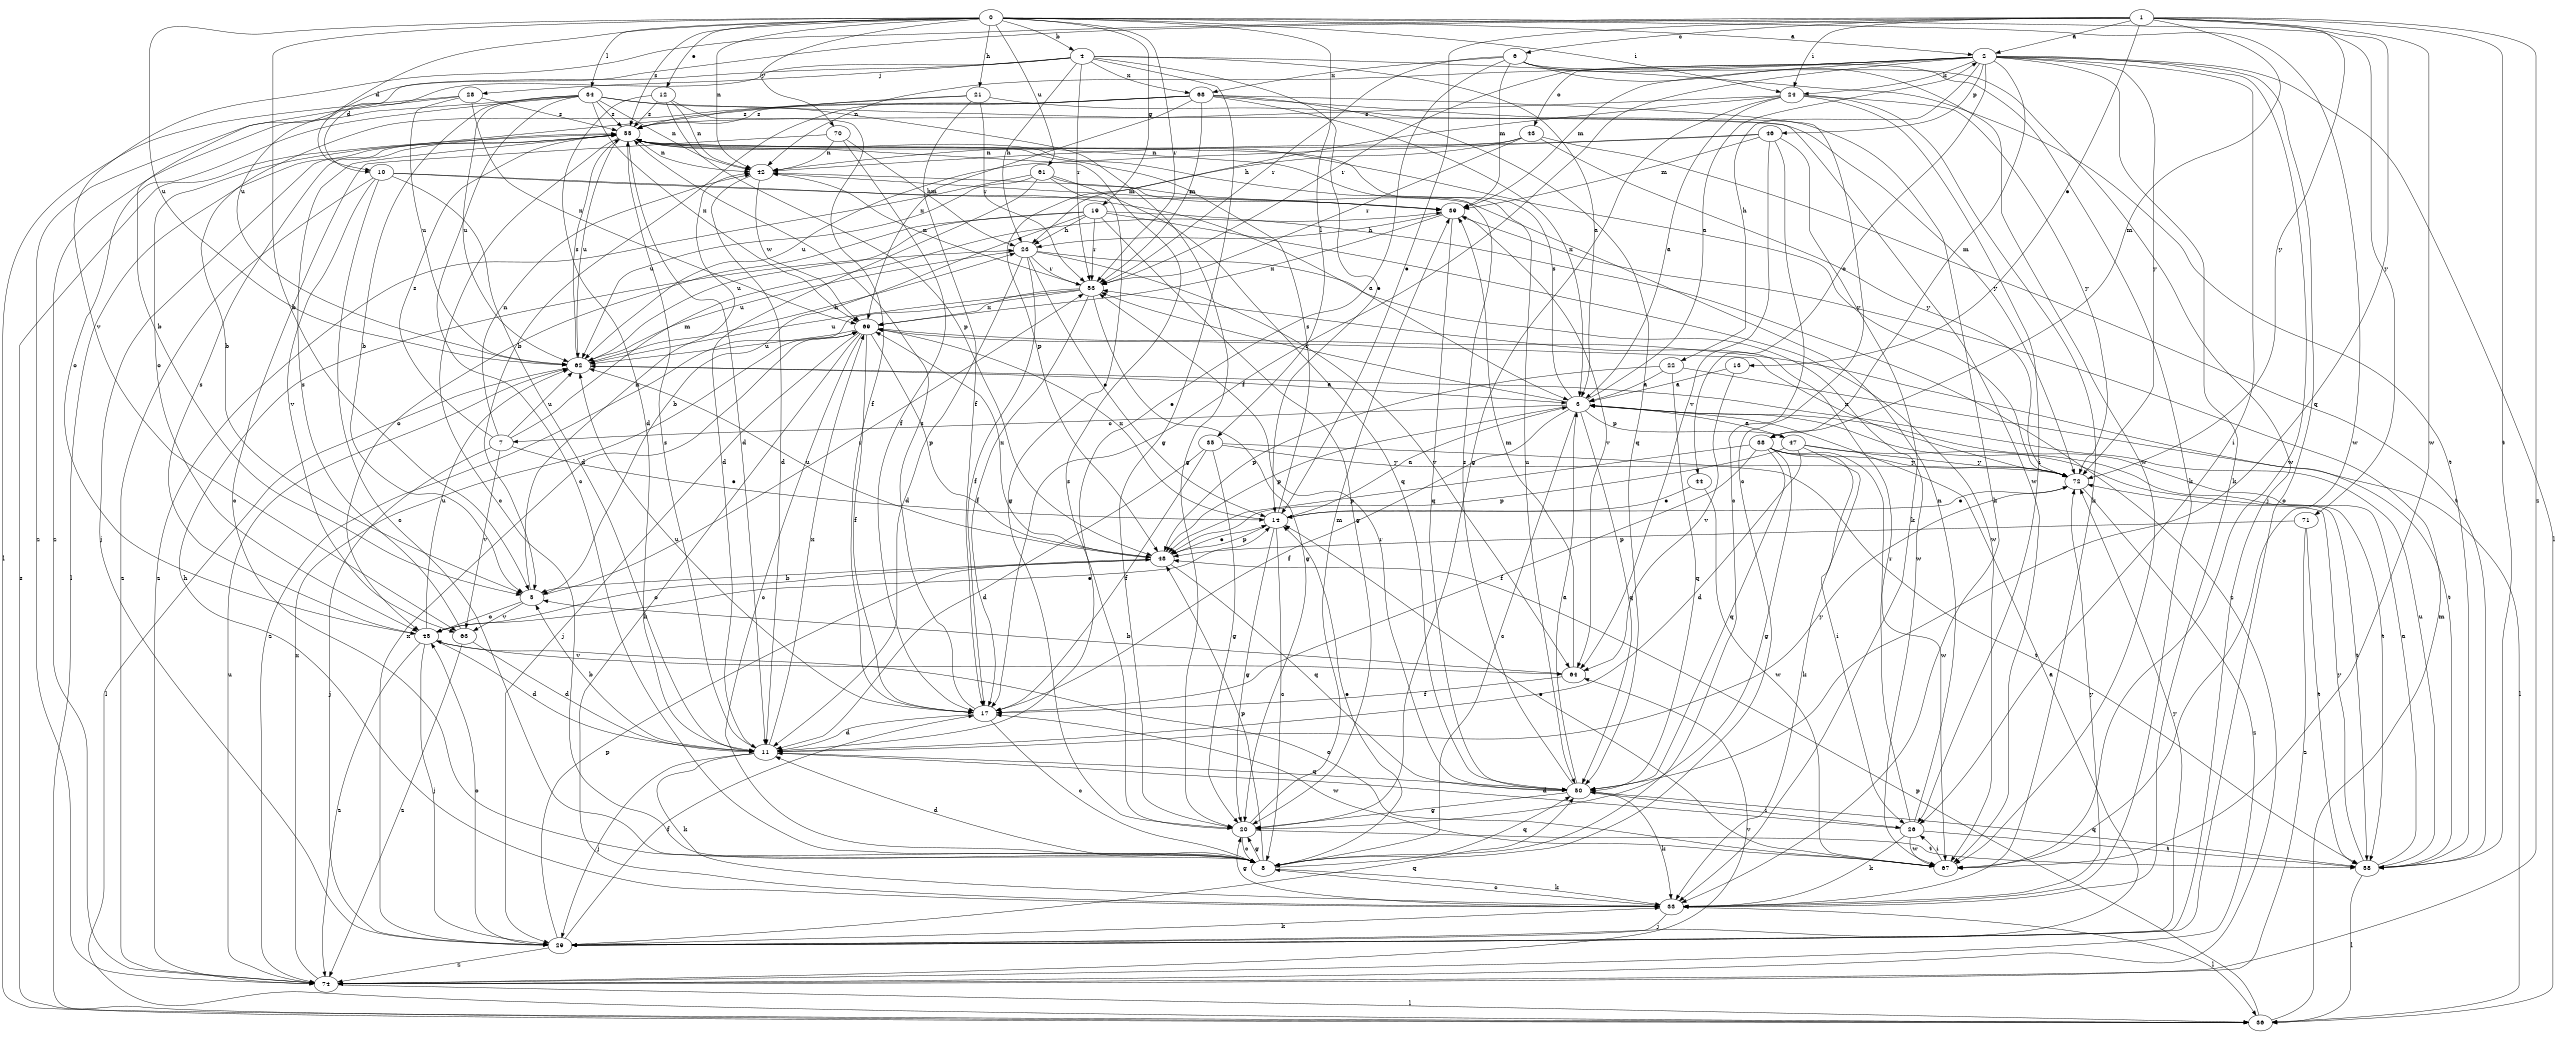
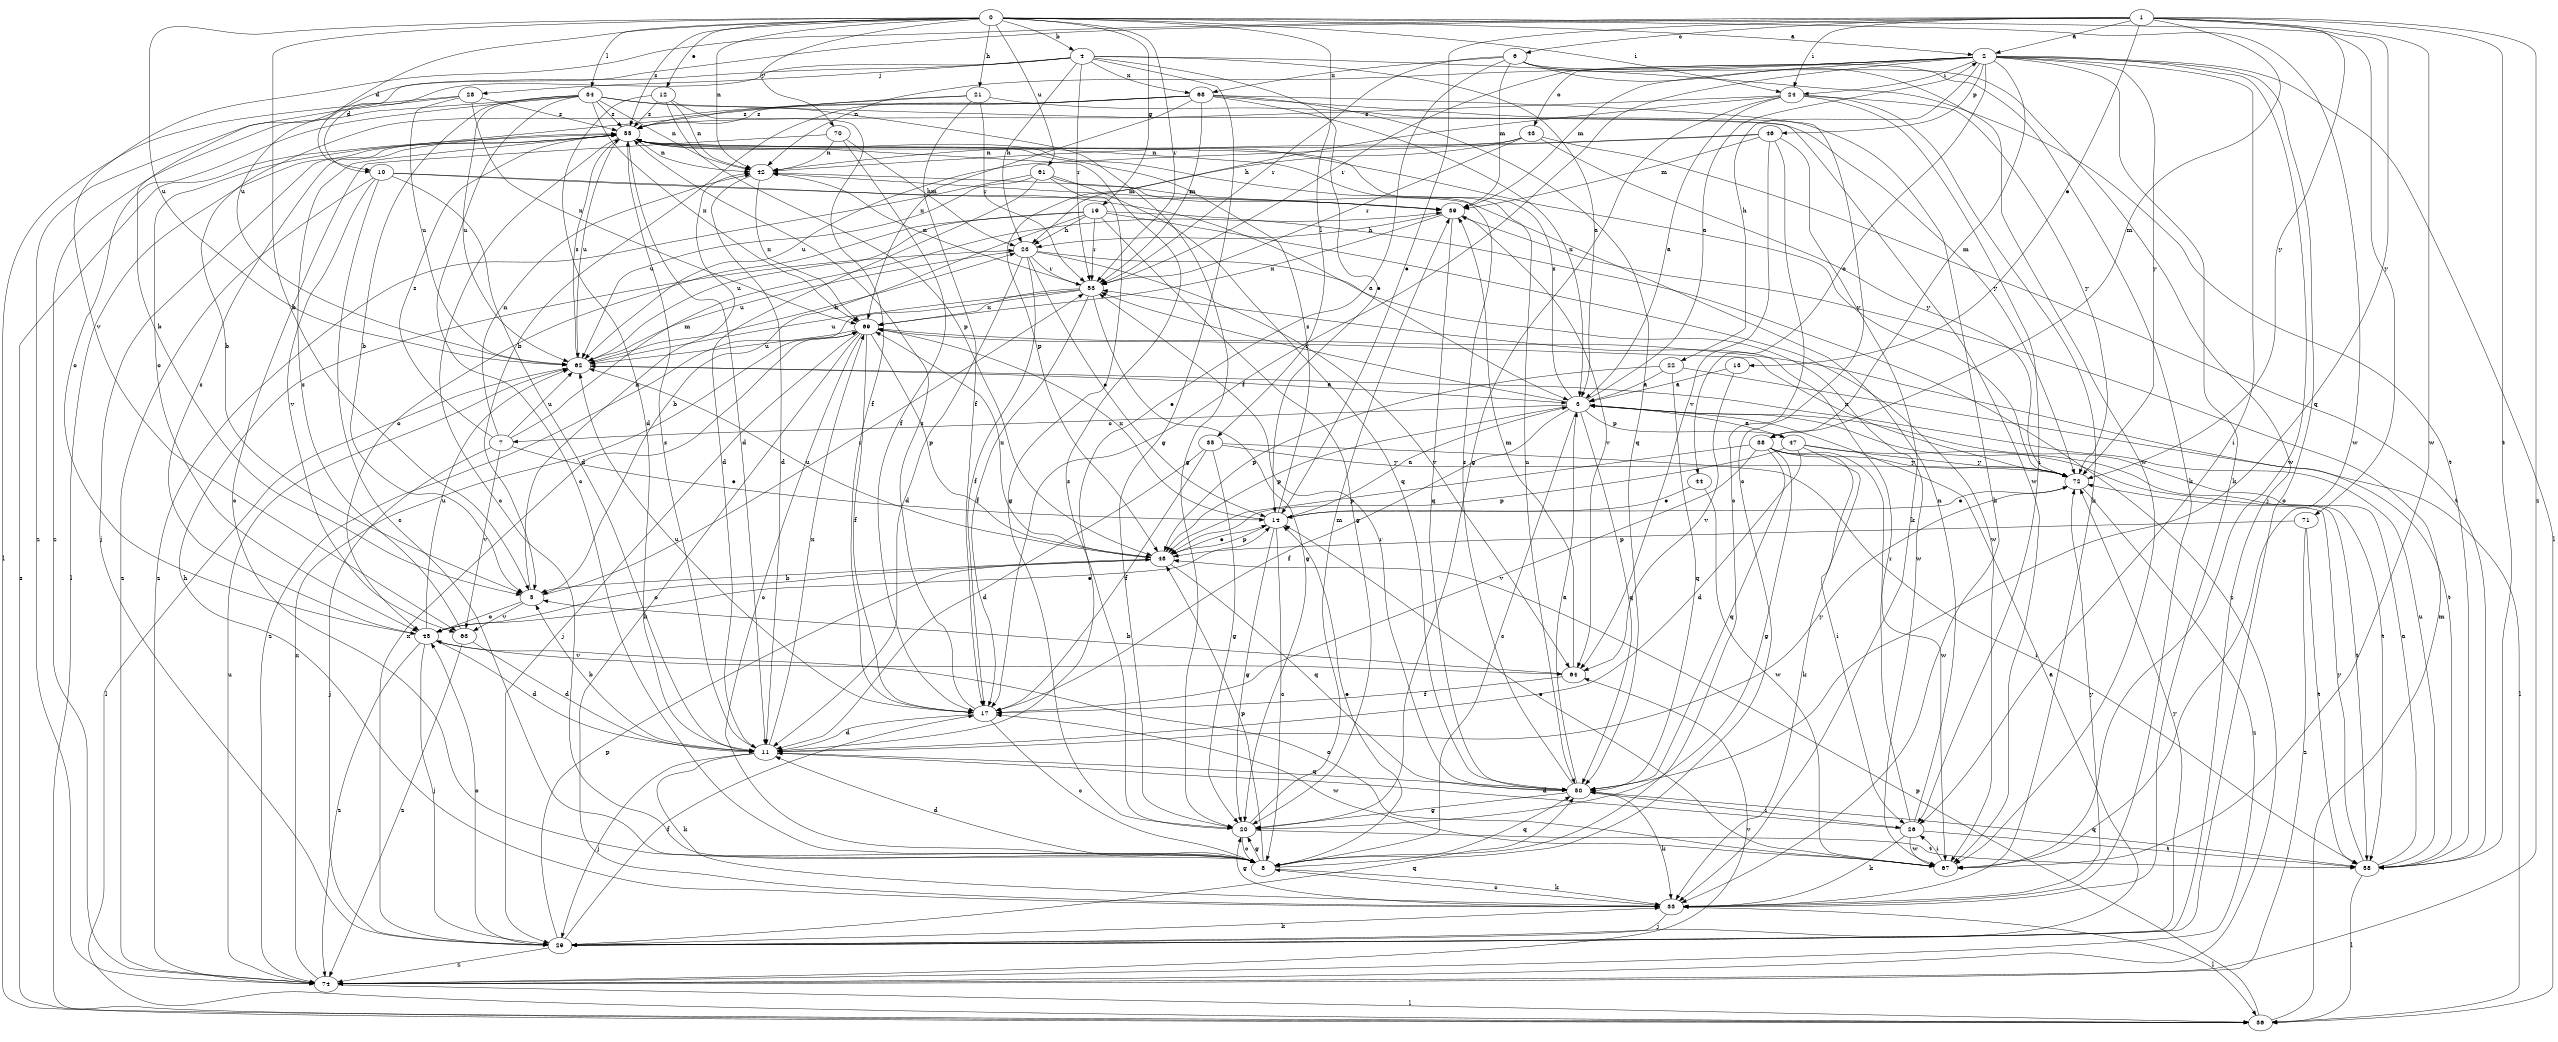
edge "2" -> "24": label "k" -> "i"
edge "42" -> "69": label "w" -> "x"
edge "38" -> "17": label "f" -> "v"
edge "35" -> "58": label "t" -> "i"
